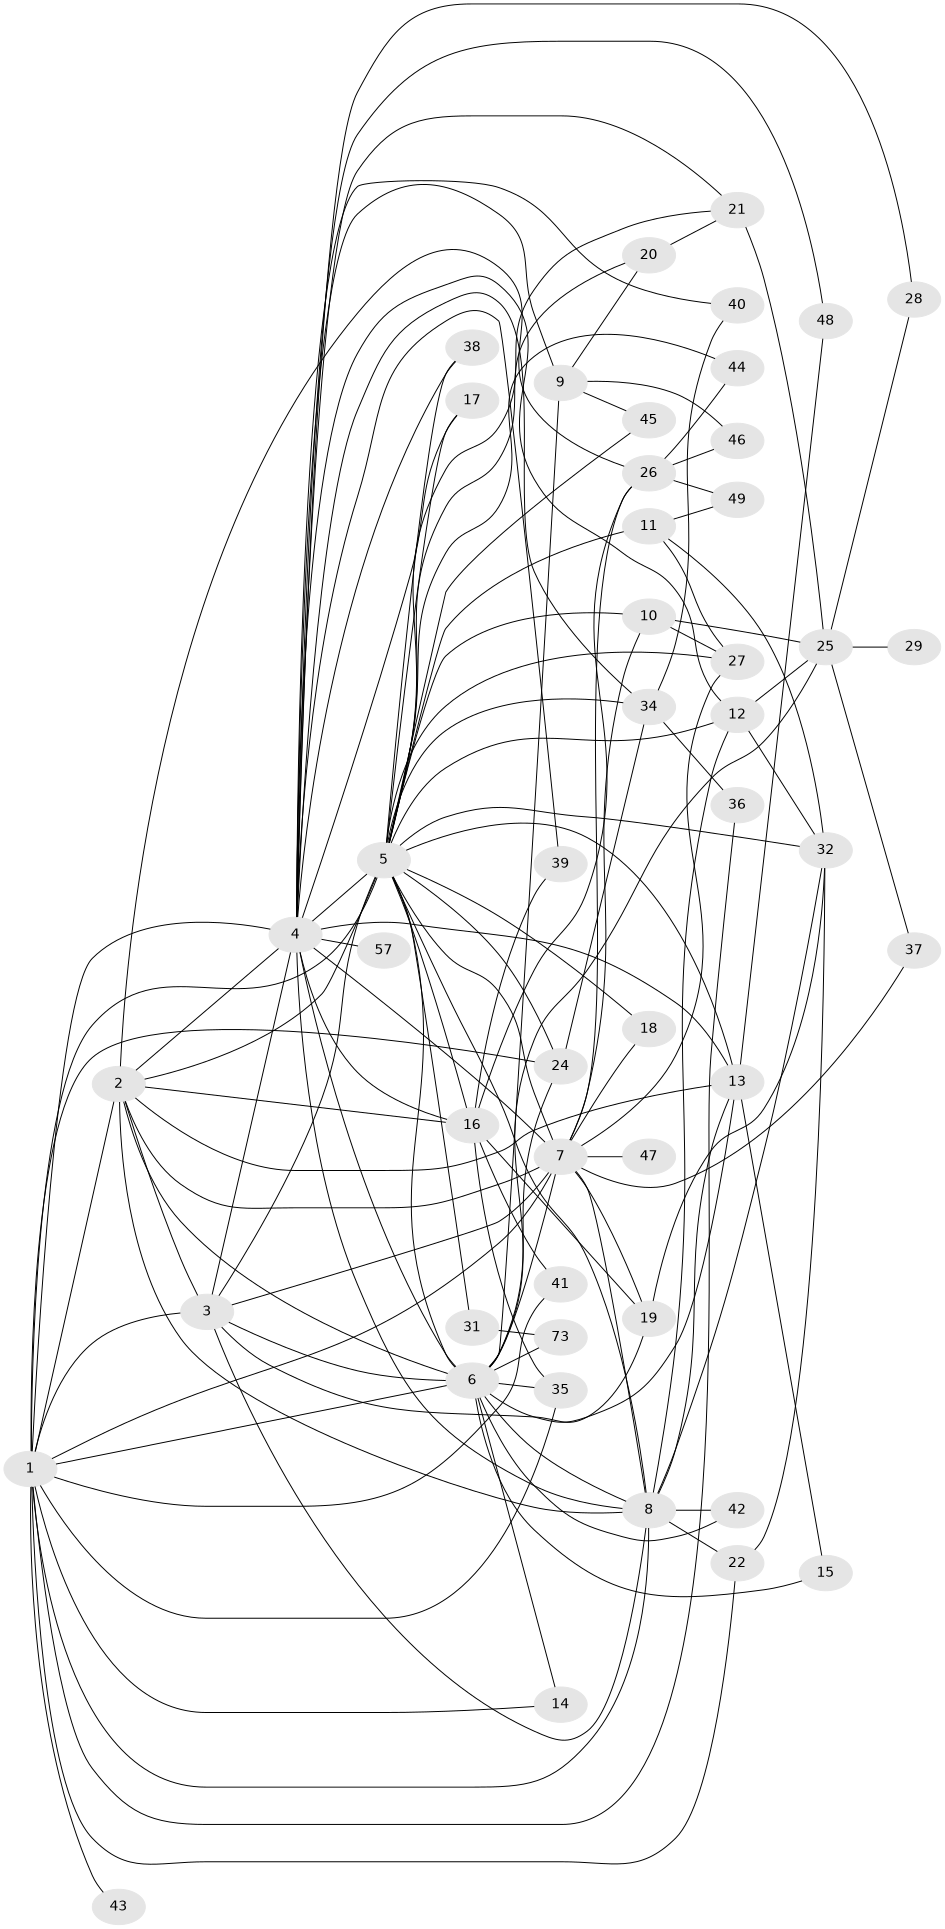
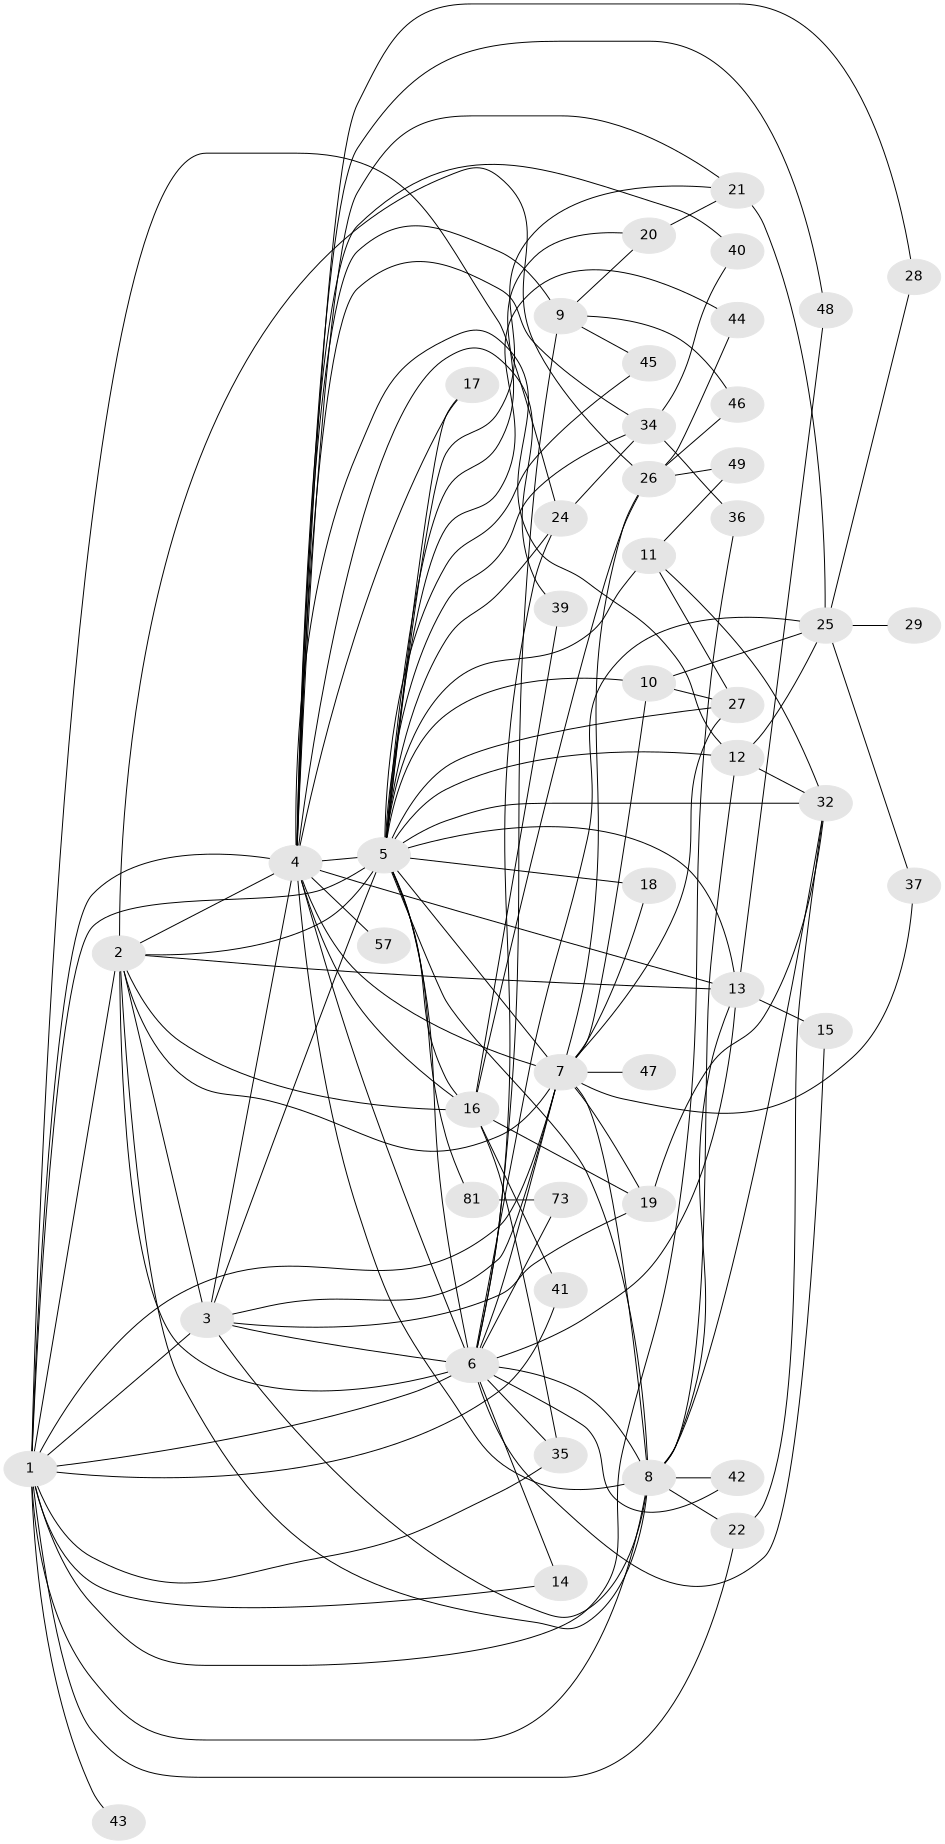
node "38": removed
node "31": label "31" -> "81"
